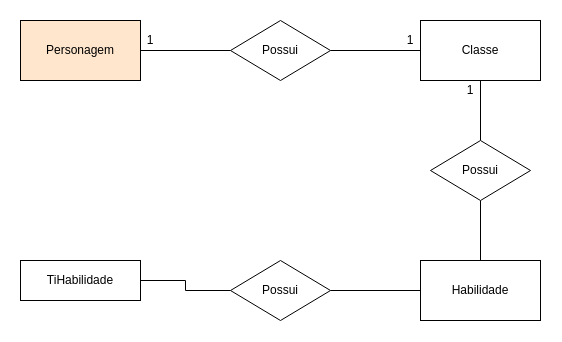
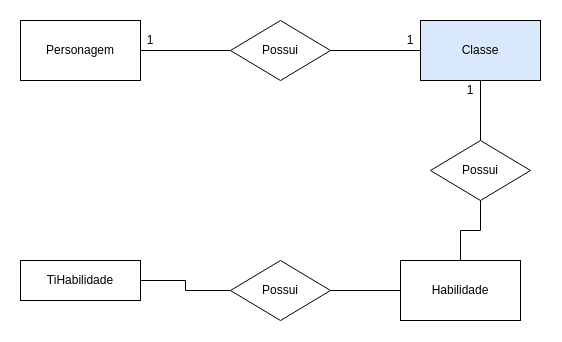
node "Personagem": fillcolor #ffe6cc -> #ffffff
node "Classe": fillcolor #ffffff -> #dae8fc
node "Habilidade": moved (481, 291) -> (461, 291)
